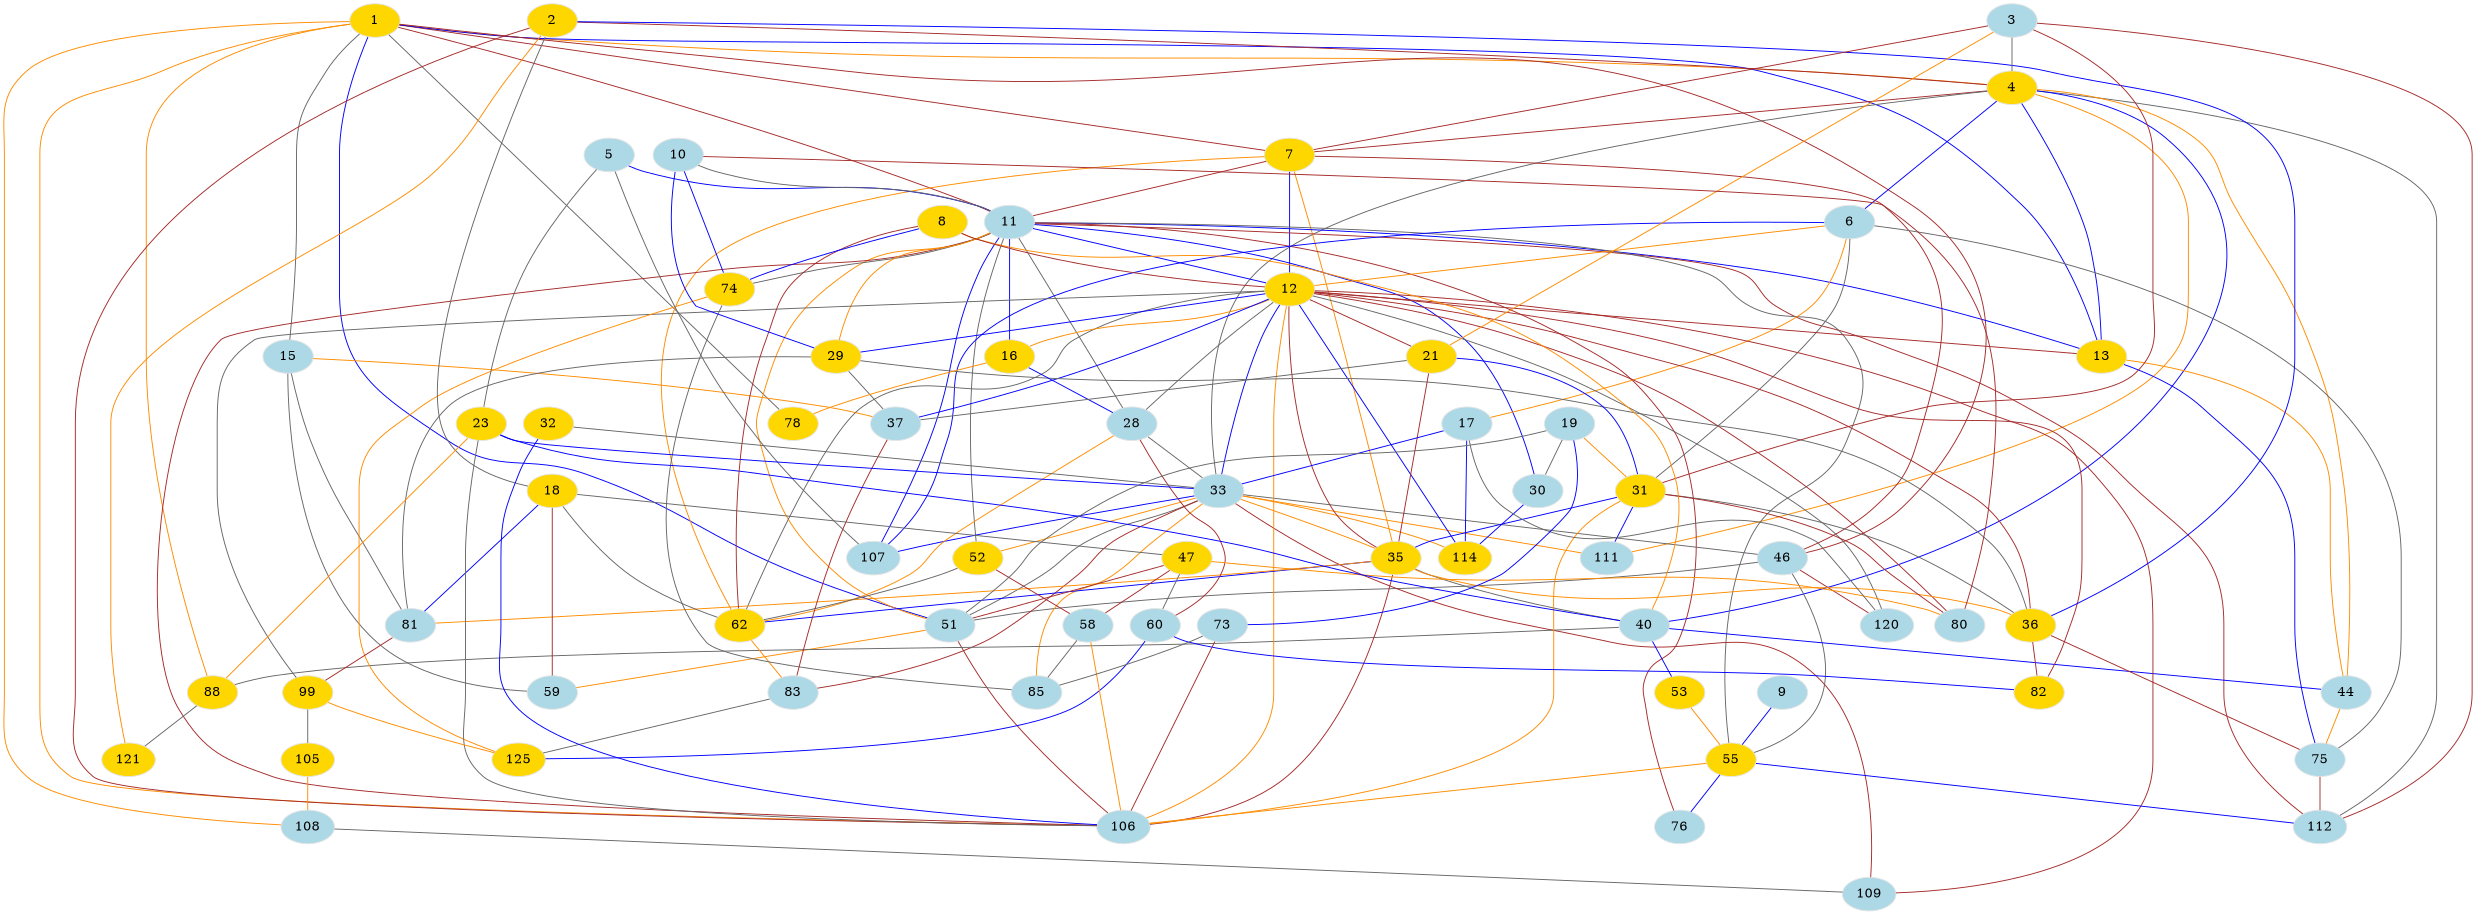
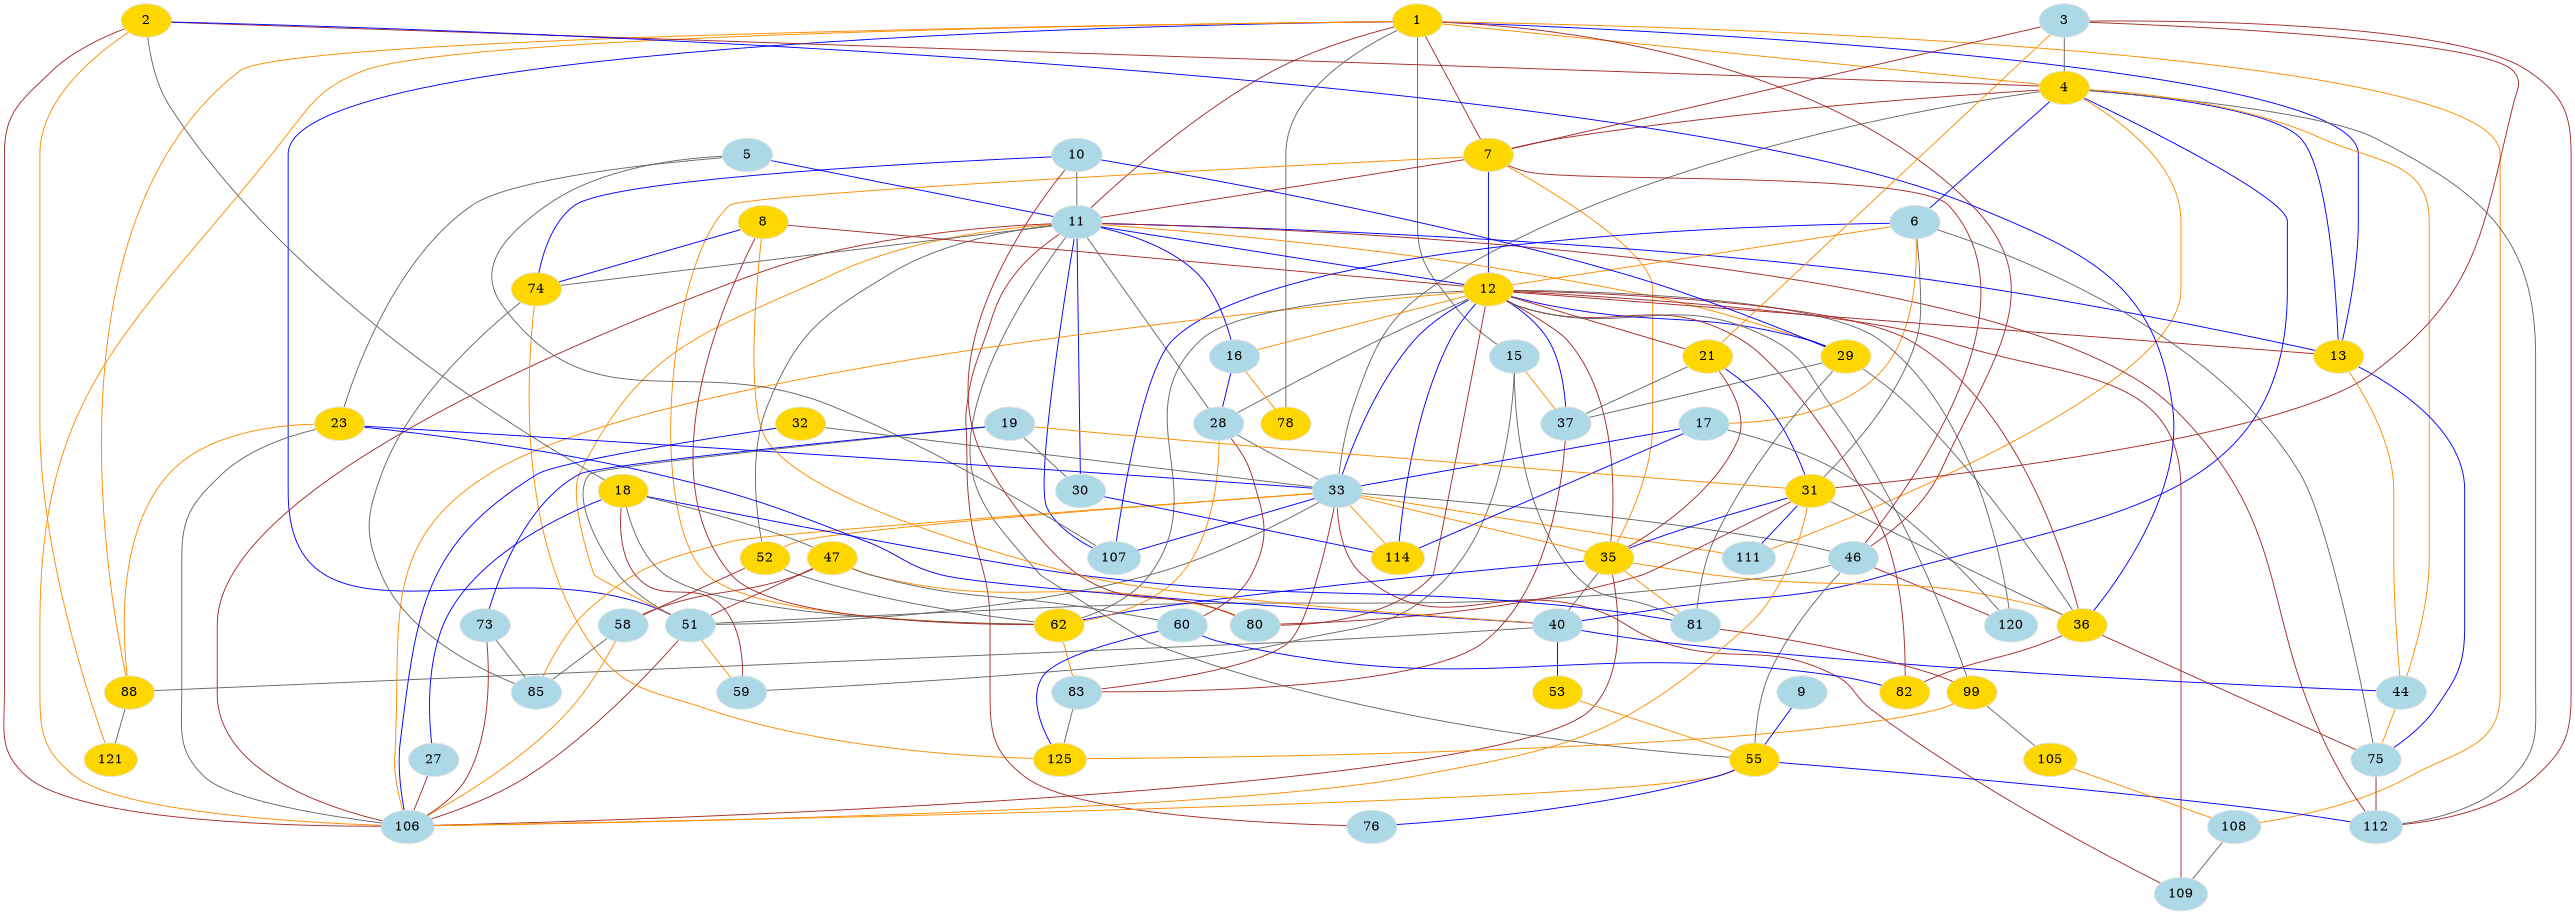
node "16": fillcolor gold -> lightblue
node "27": added
